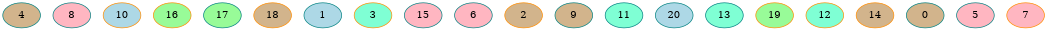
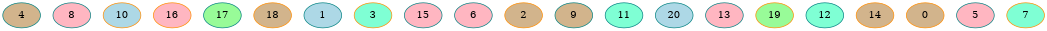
node "16": fillcolor palegreen -> lightpink
node "13": fillcolor aquamarine -> lightpink
node "12": color darkorange -> teal
node "0": color teal -> darkorange
node "7": fillcolor lightpink -> aquamarine
